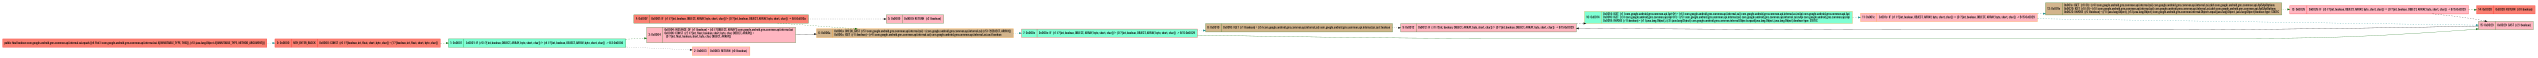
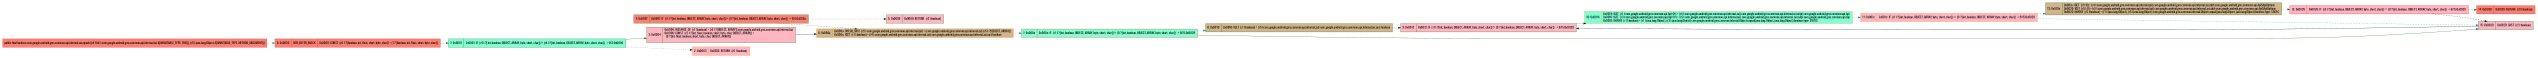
edge "1: 0x0001" -> "3: 0x0004": style dashed -> solid
node "2: 0x0003": text "0x0003: RETURN  (r0 I:boolean)" -> "0x0303: RETURN  (r0 I:boolean)"
